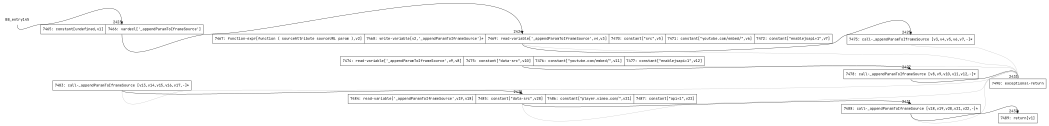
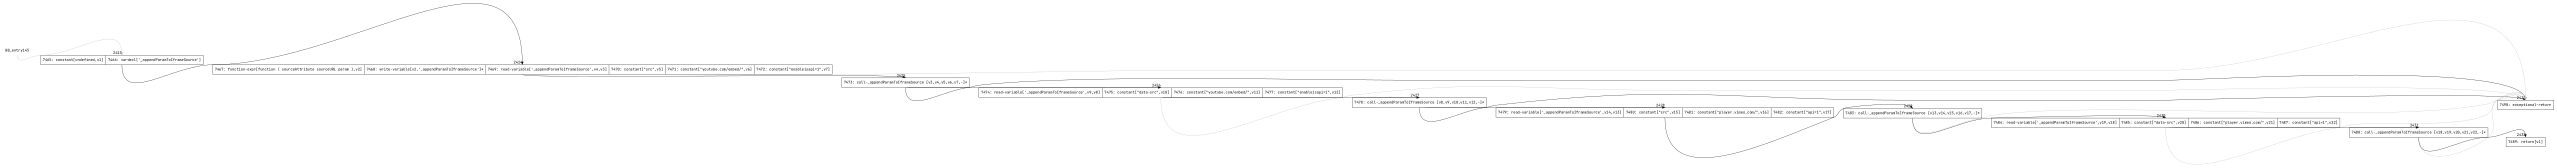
edge "BB_entry145" -> "7465: constant[undefined,v1]": color black -> gray
edge "7473: call-_appendParamToIframeSource [v3,v4,v5,v6,v7,-]*" -> "7490: exceptional-return": color gray -> black
edge "7473: call-_appendParamToIframeSource [v3,v4,v5,v6,v7,-]*" -> "7474: read-variable['_appendParamToIframeSource',v9,v8]": added
node "7479: read-variable['_appendParamToIframeSource',v14,v13]": added
